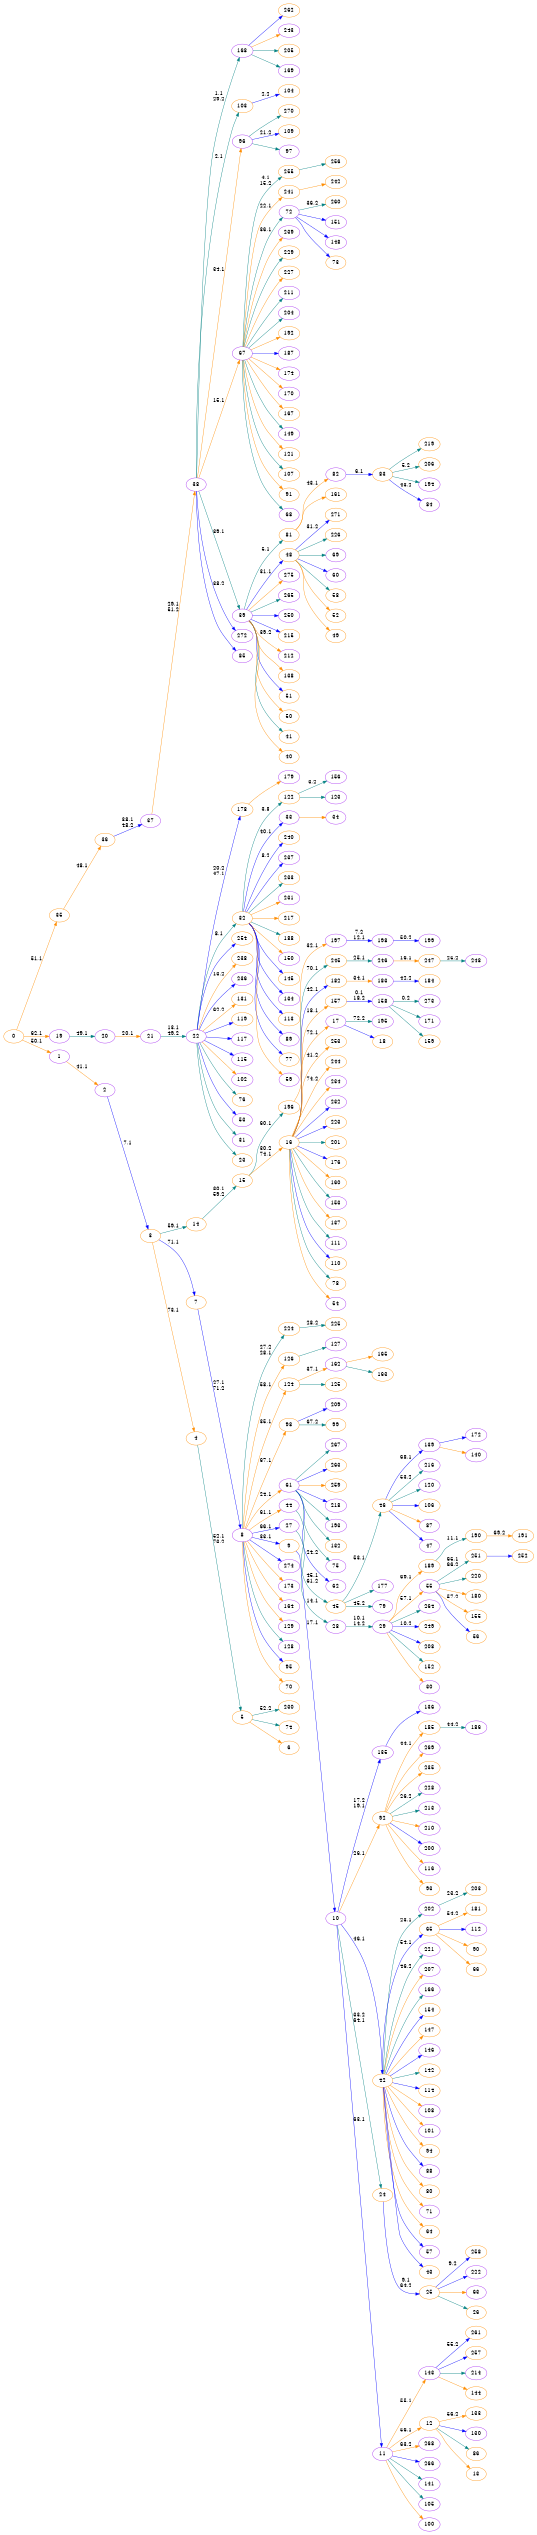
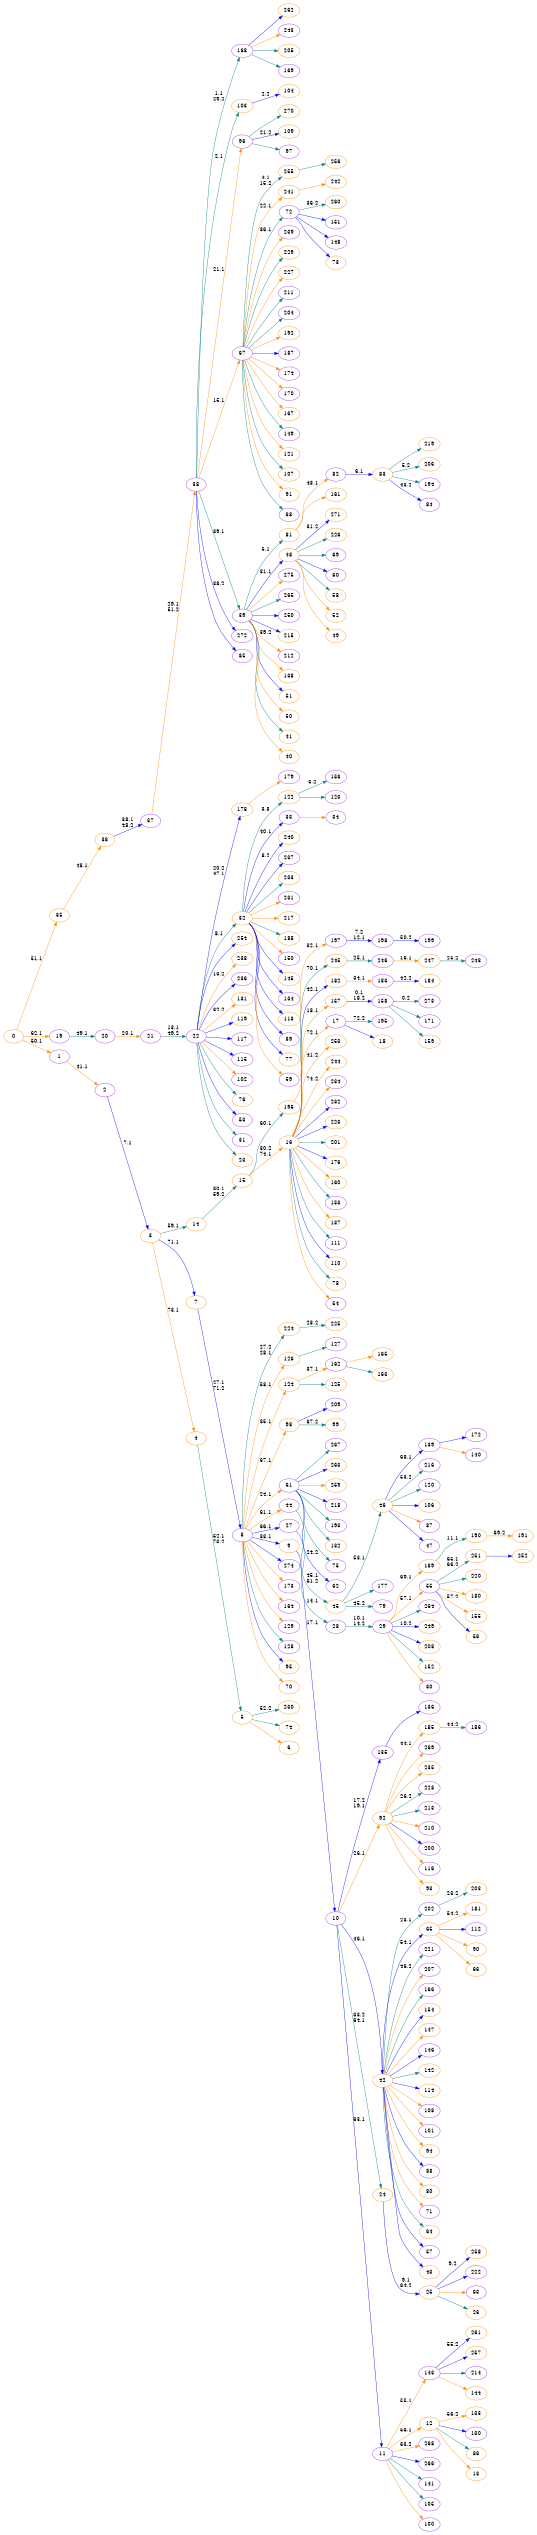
edge "38" -> "96": label "34,1" -> "21,1"
edge "42" -> "64": color darkorange -> teal
